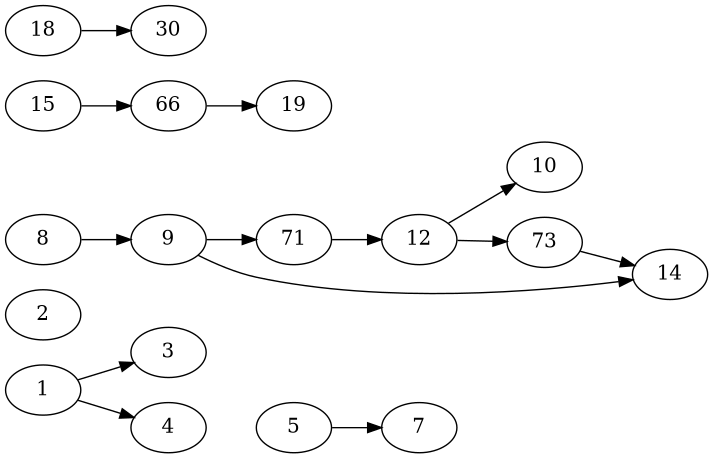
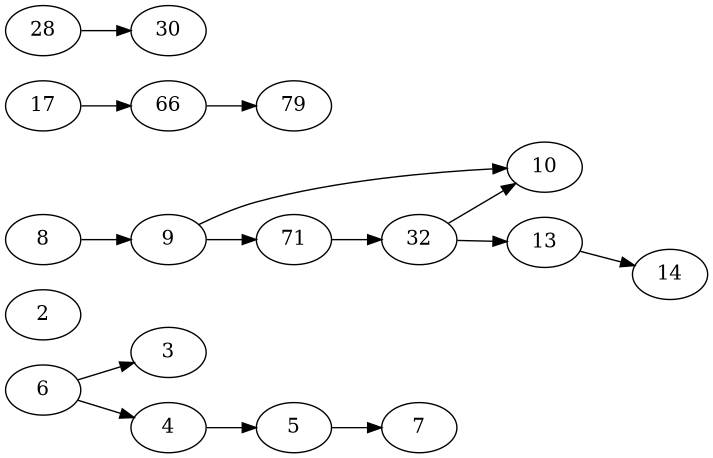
node "18": label "18" -> "28"
node "15": label "15" -> "17"
node "19": label "19" -> "79"
node "12": label "12" -> "32"
node "73": label "73" -> "13"
edge "9" -> "14": now "9" -> "10"
node "1": label "1" -> "6"
edge "4" -> "5": added
